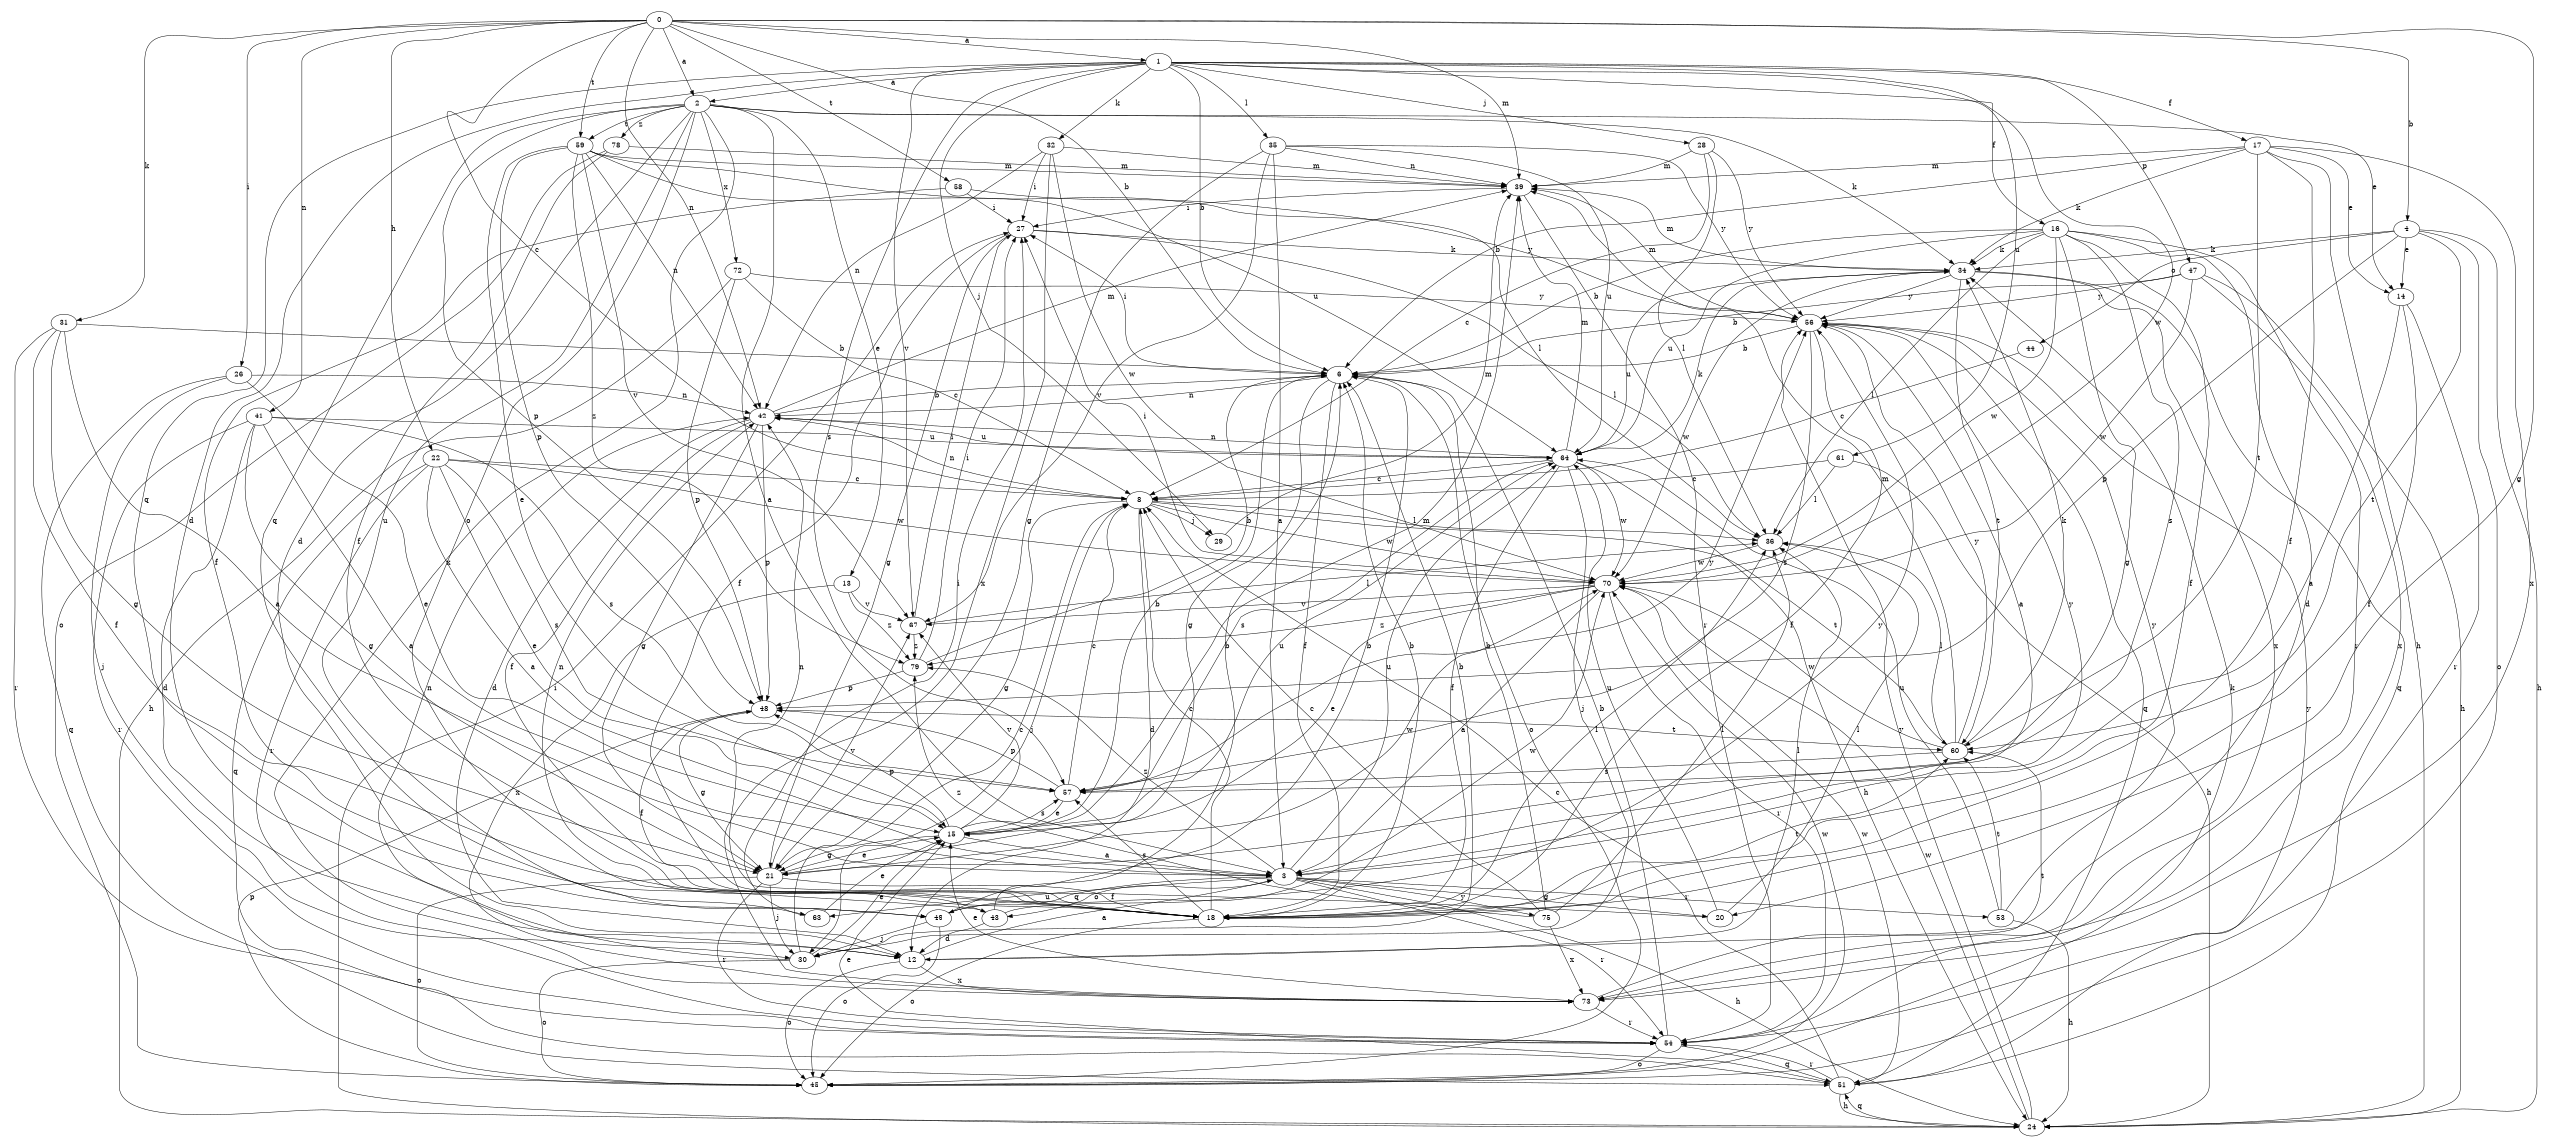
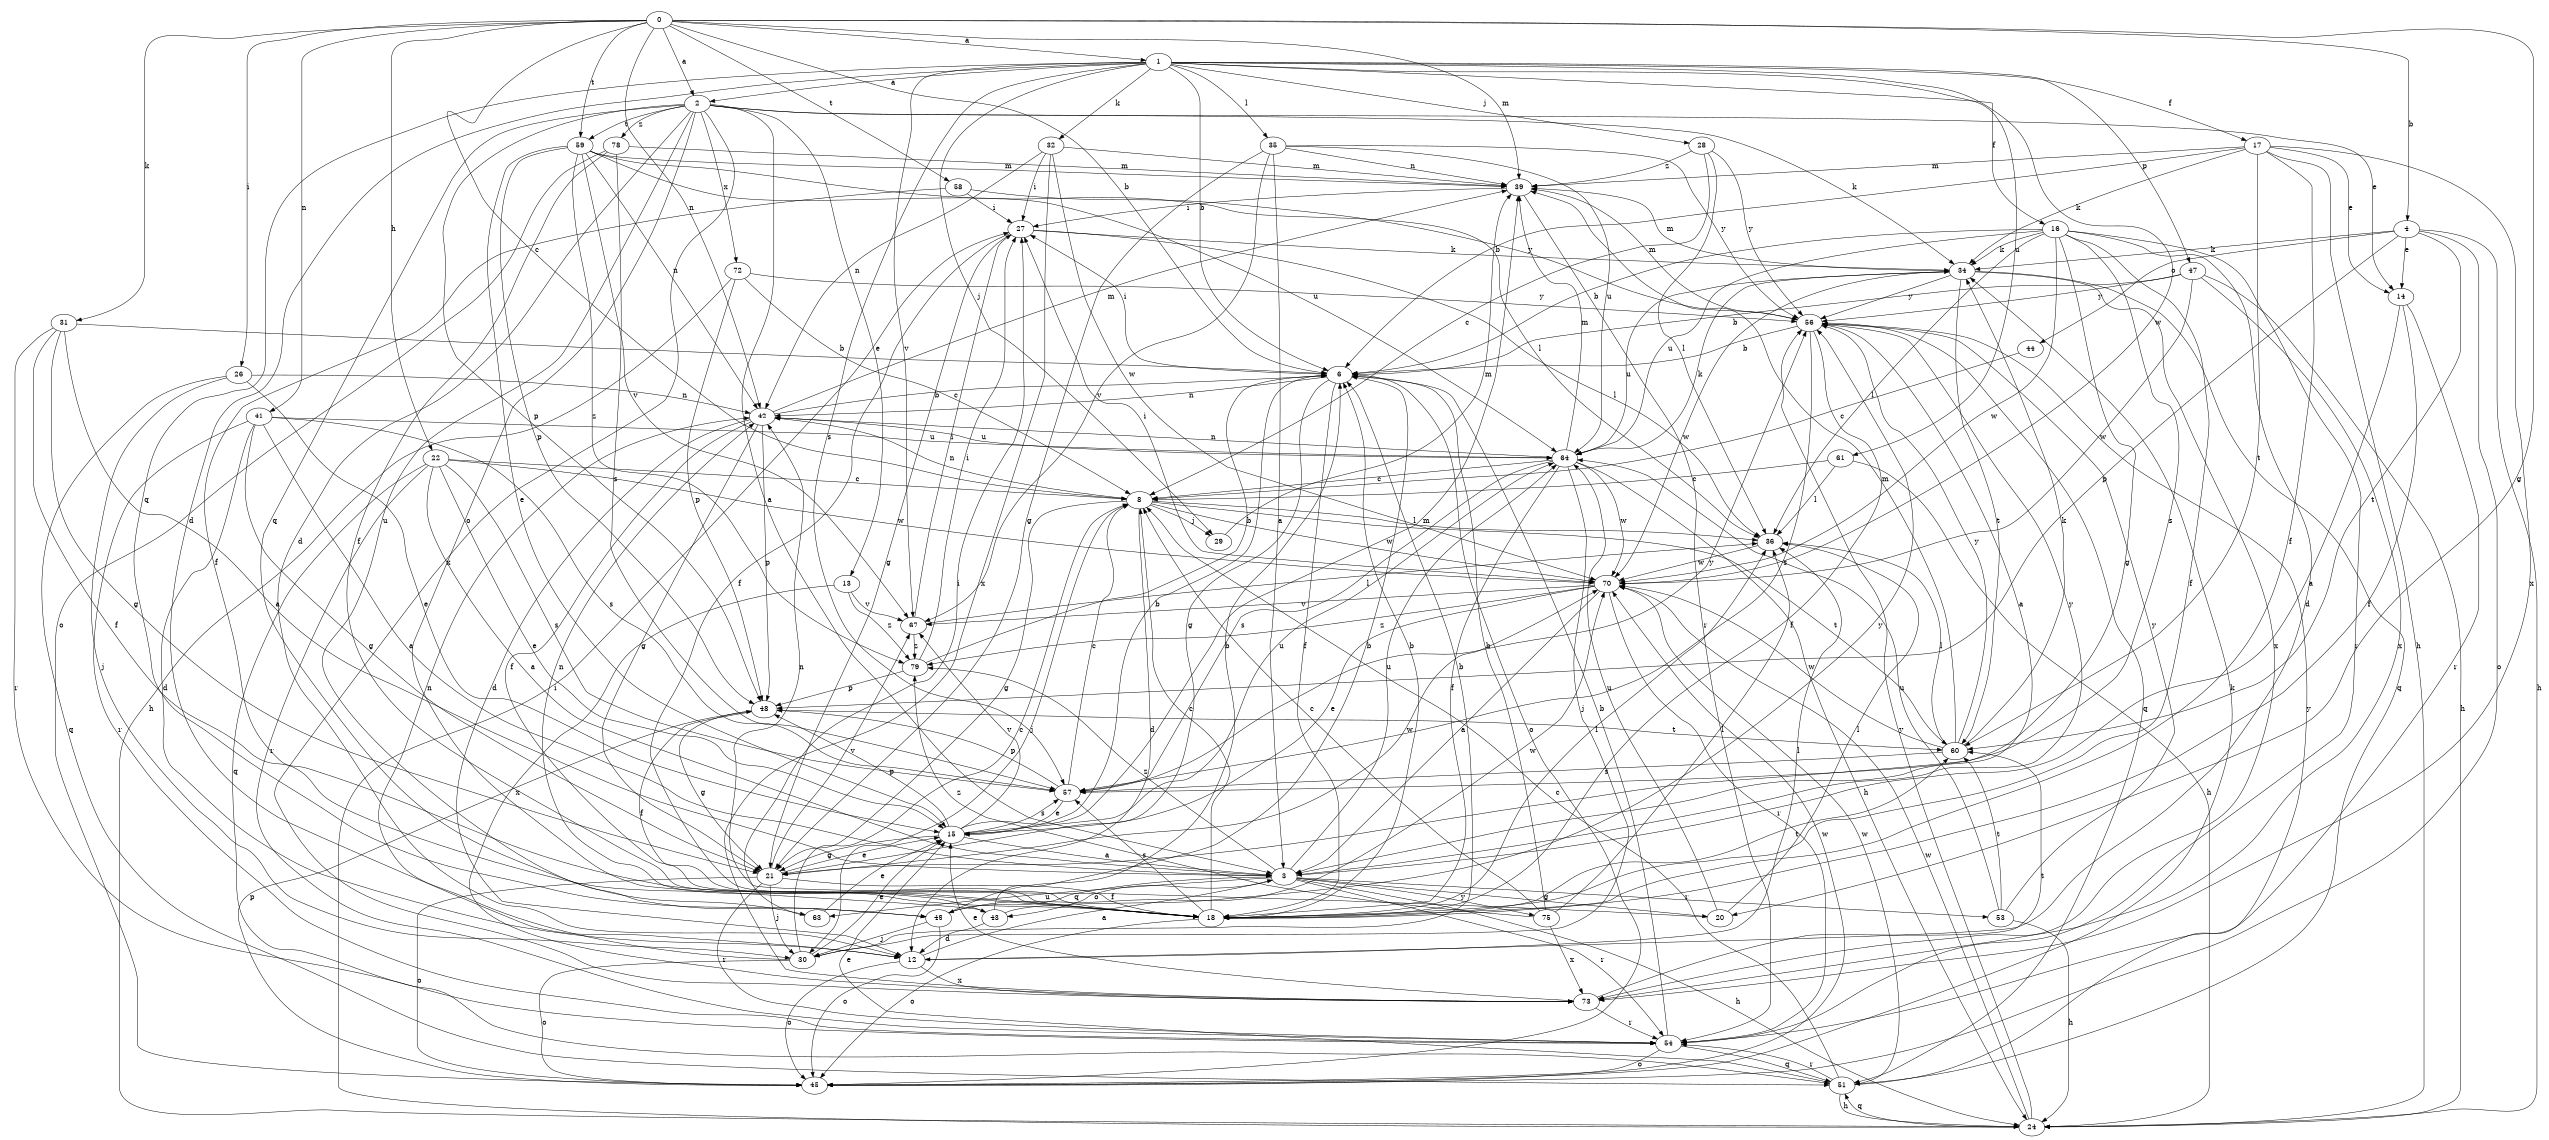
edge "28" -> "39": label "m" -> "z"
edge "78" -> "57": added, label "s"
